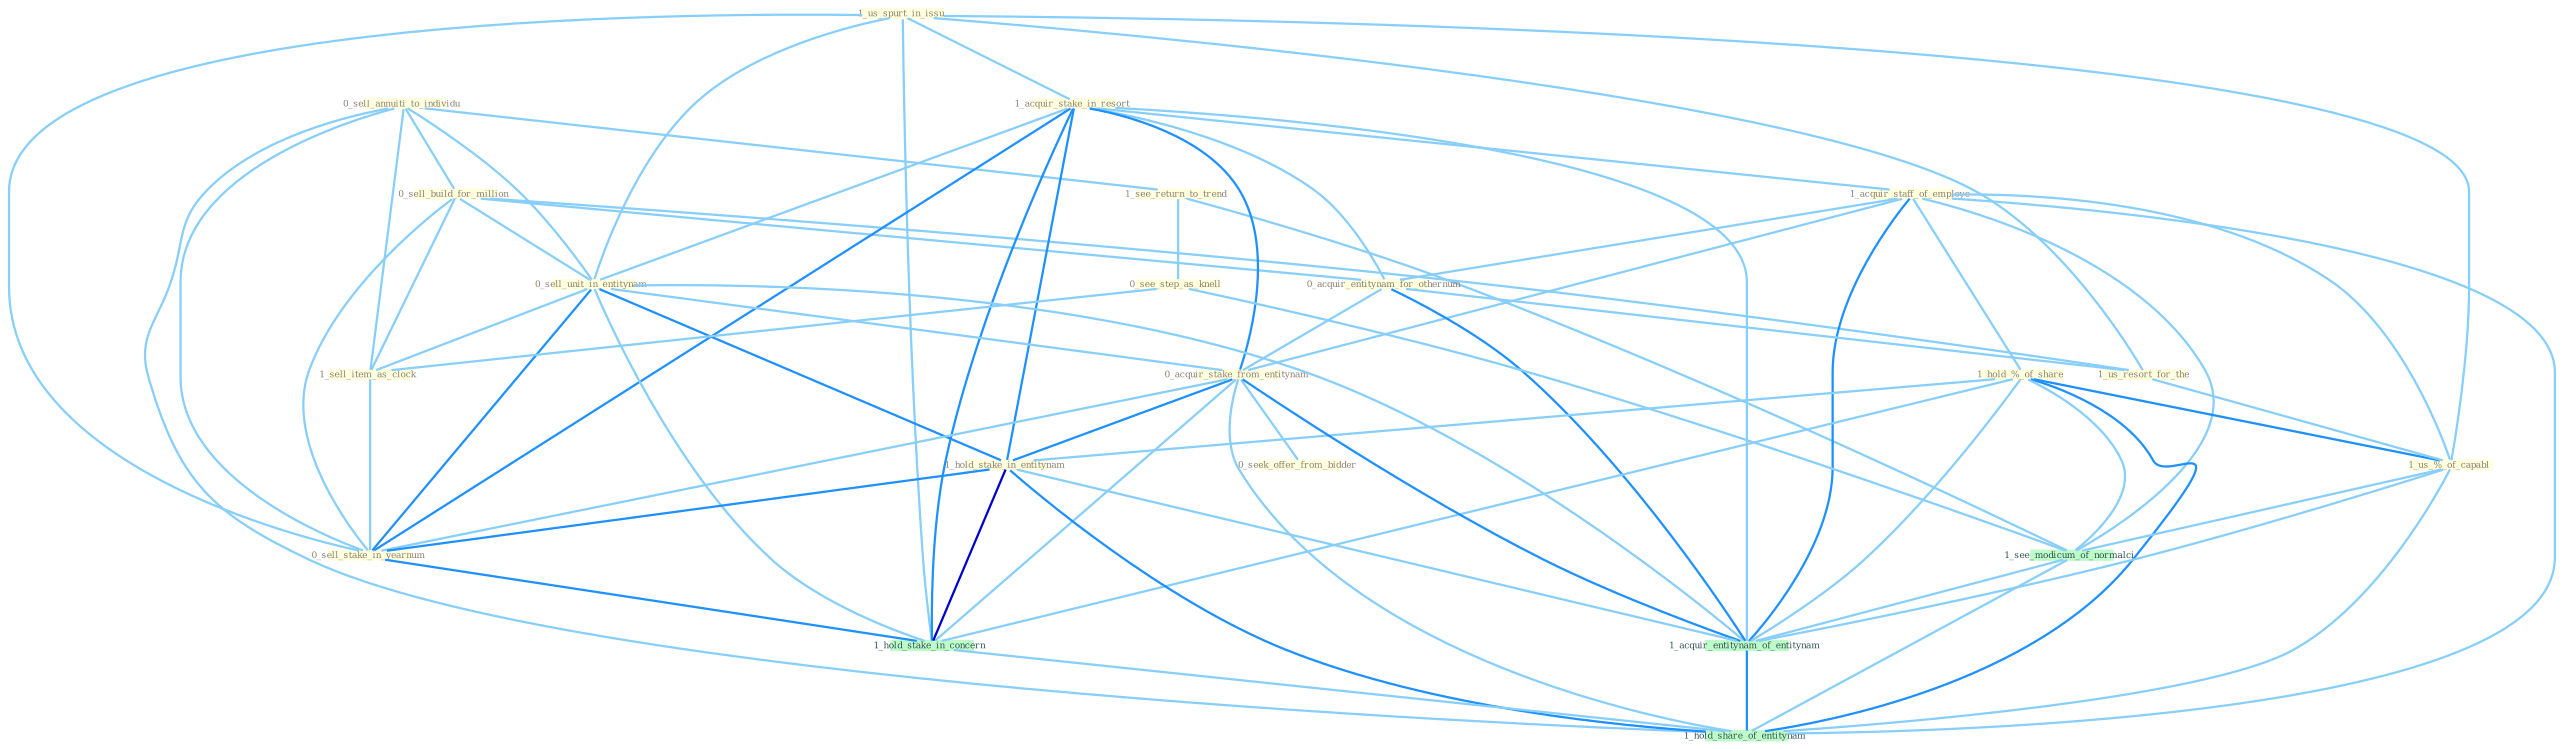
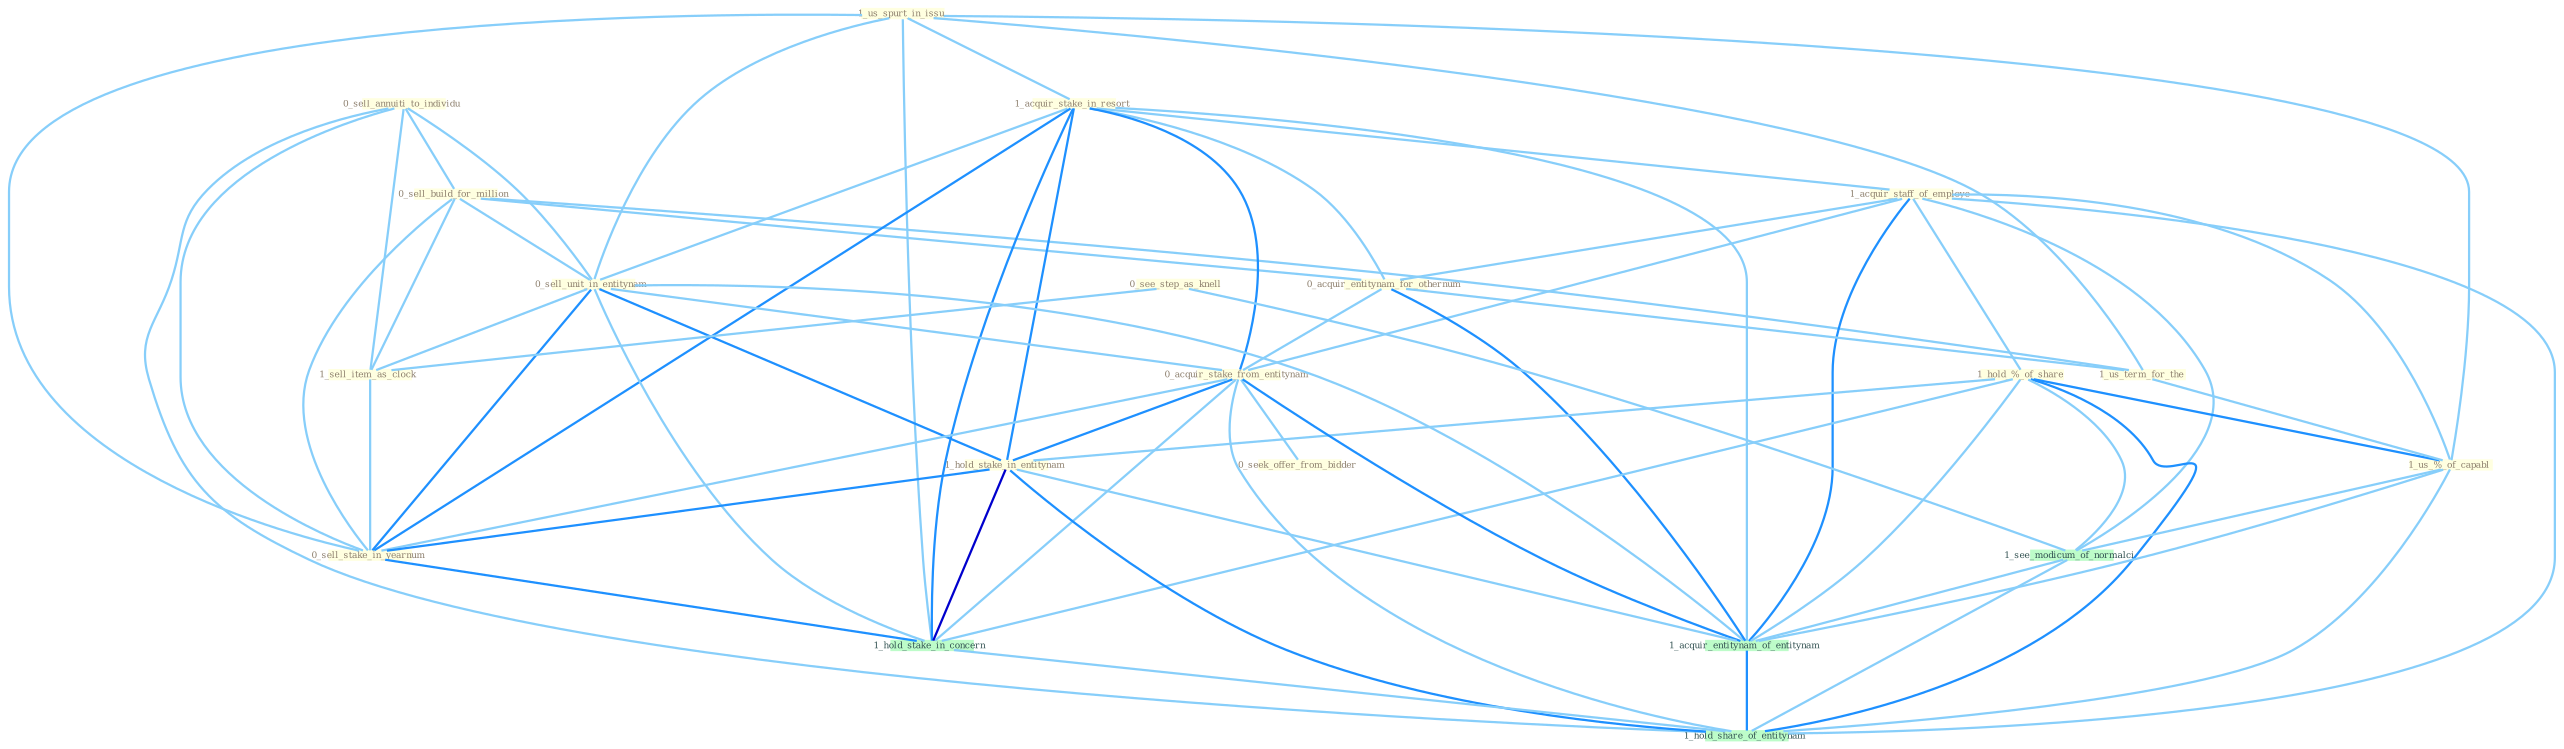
node "1_see_return_to_trend": removed
node "1_us_resort_for_the": label "1_us_resort_for_the" -> "1_us_term_for_the"
